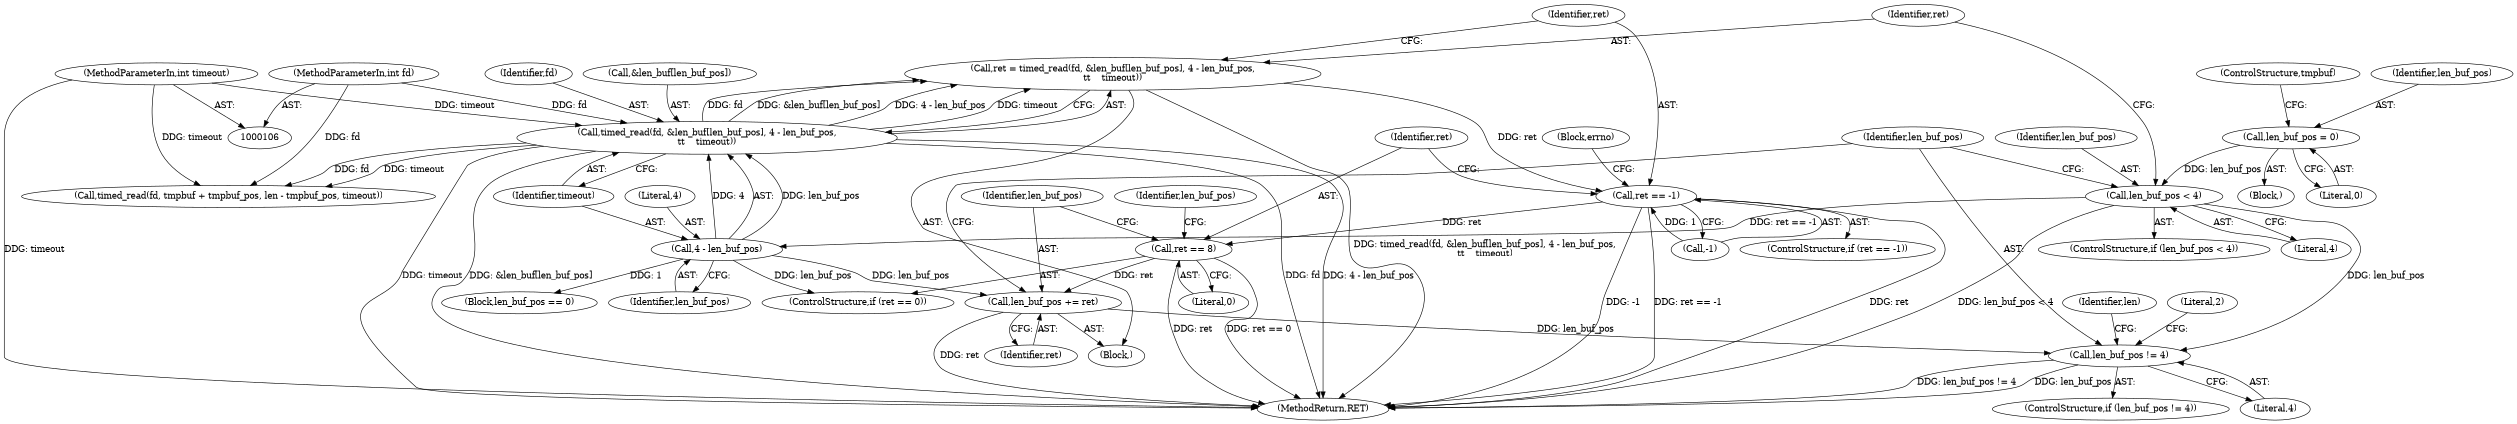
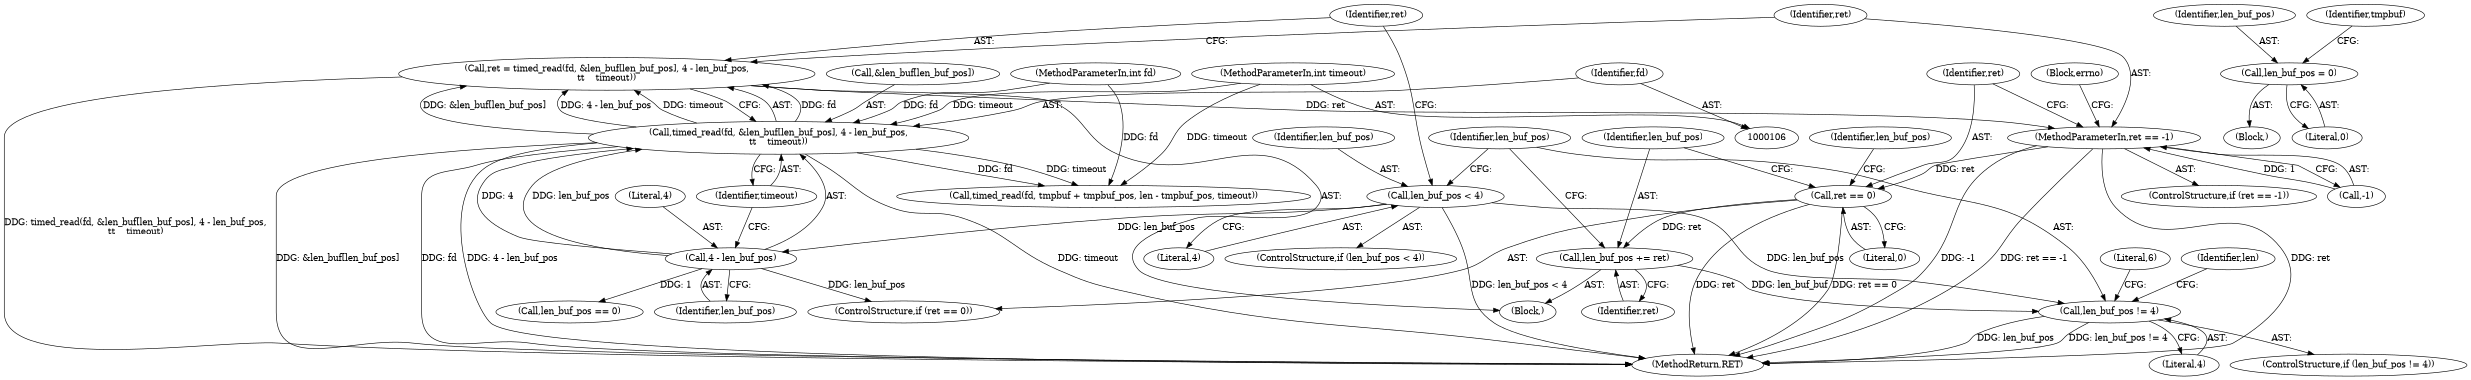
node "(ControlStructure,tmpbuf)": label "(ControlStructure,tmpbuf)" -> "(Identifier,tmpbuf)"
edge "(MethodParameterIn,int fd)" -> "1000106": now "(Identifier,fd)" -> "1000106"
edge "(Call,len_buf_pos = 0)" -> "(Call,len_buf_pos < 4)": removed, label "DDG: len_buf_pos"
node "(Call,ret == -1)": label "(Call,ret == -1)" -> "(MethodParameterIn,ret == -1)"
edge "(Identifier,timeout)" -> "(Call,4 - len_buf_pos)": label "AST: " -> "CFG: "
edge "(Call,len_buf_pos < 4)" -> "(Call,4 - len_buf_pos)": label "DDG: ret == -1" -> "DDG: len_buf_pos"
node "(Call,ret == 8)": label "(Call,ret == 8)" -> "(Call,ret == 0)"
edge "(Call,4 - len_buf_pos)" -> "(Call,len_buf_pos += ret)": removed, label "DDG: len_buf_pos"
node "(Block,len_buf_pos == 0)": label "(Block,len_buf_pos == 0)" -> "(Call,len_buf_pos == 0)"
node "(Literal,2)": label "(Literal,2)" -> "(Literal,6)"
edge "(Call,len_buf_pos += ret)" -> "(Call,len_buf_pos != 4)": label "DDG: len_buf_pos" -> "DDG: len_buf_buf"
edge "(MethodParameterIn,int timeout)" -> "(MethodReturn,RET)": removed, label "DDG: timeout"
edge "(Call,len_buf_pos += ret)" -> "(MethodReturn,RET)": removed, label "DDG: ret"
